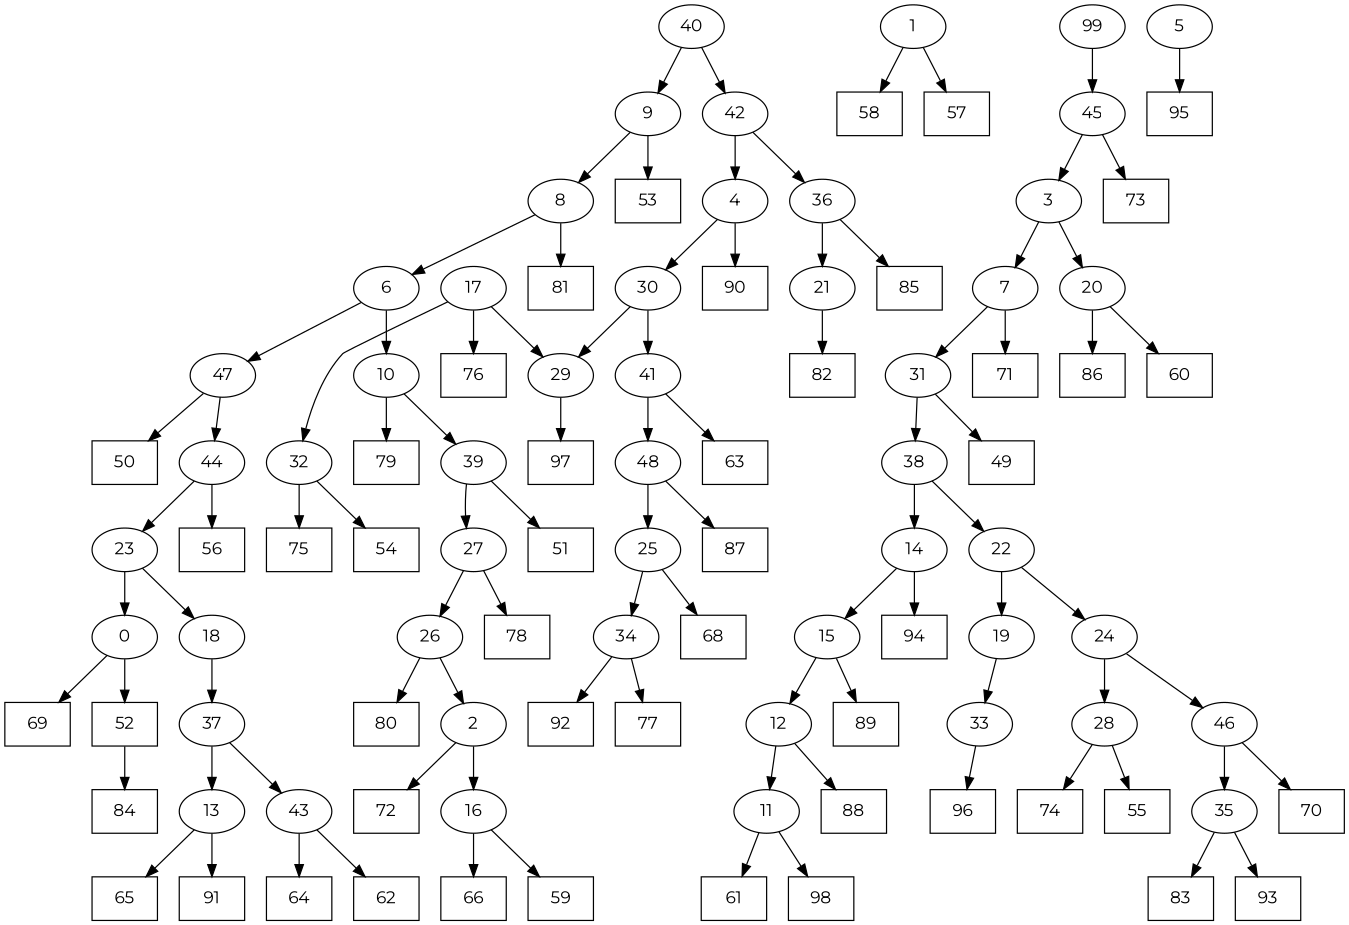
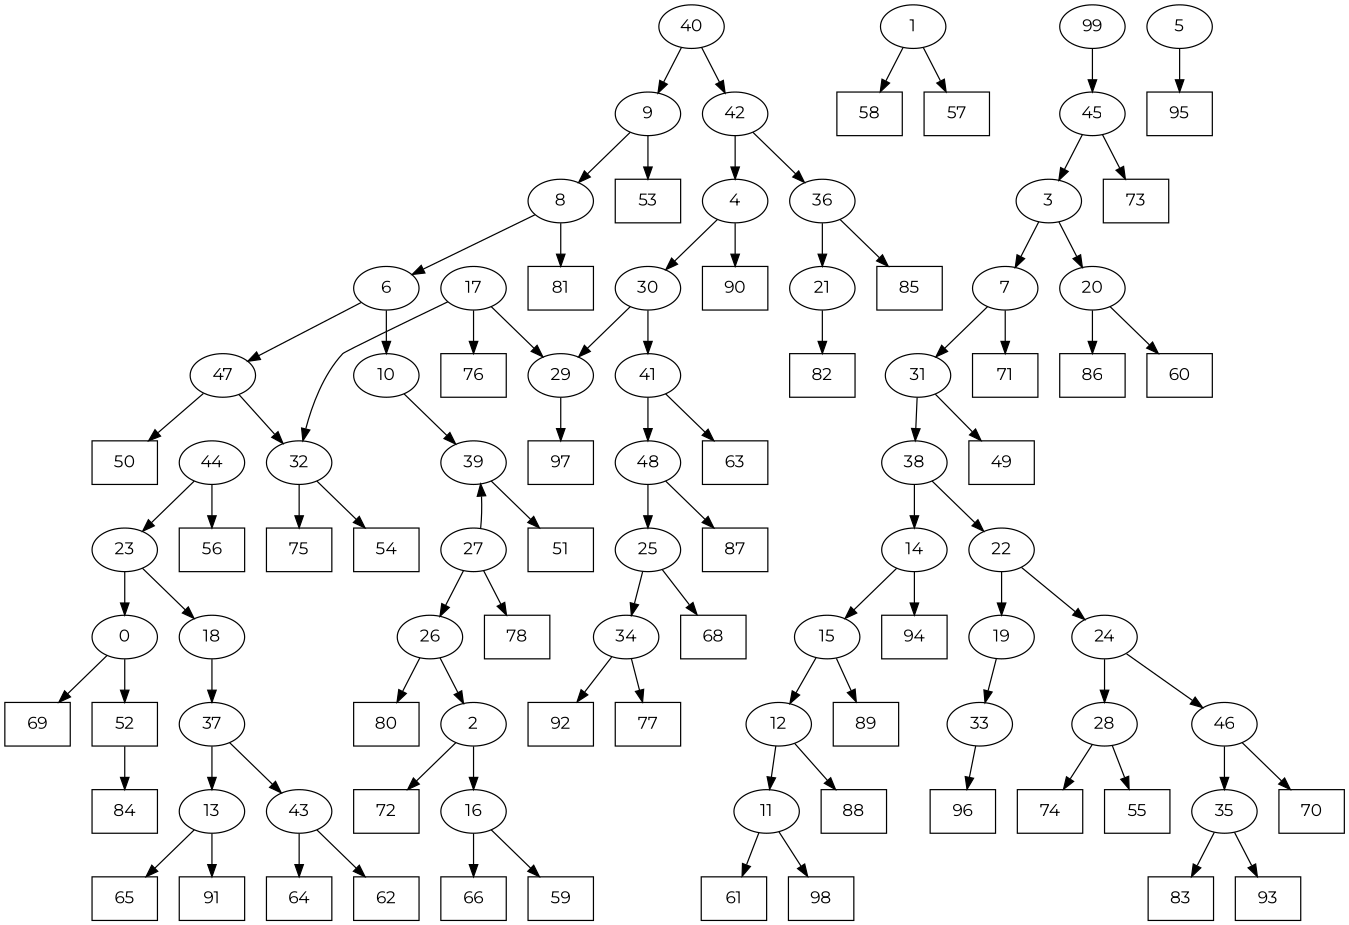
edge "47" -> "44": now "47" -> "32"
node "79": removed
edge "39" -> "27": reversed
